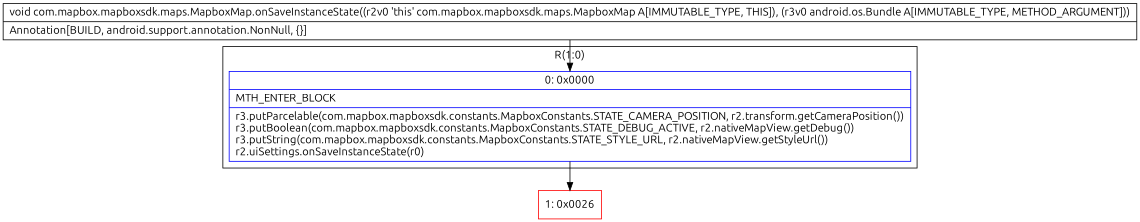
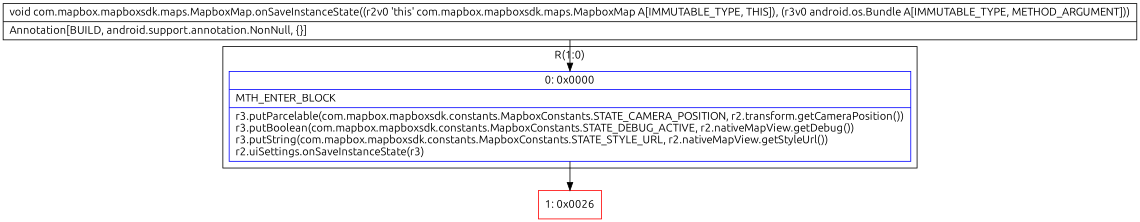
node "0: 0x0000": text "r2.uiSettings.onSaveInstanceState(r0)" -> "r2.uiSettings.onSaveInstanceState(r3)"
